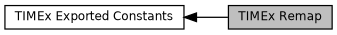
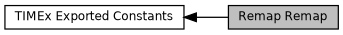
node "TIMEx Remap": label "TIMEx Remap" -> "Remap Remap"
